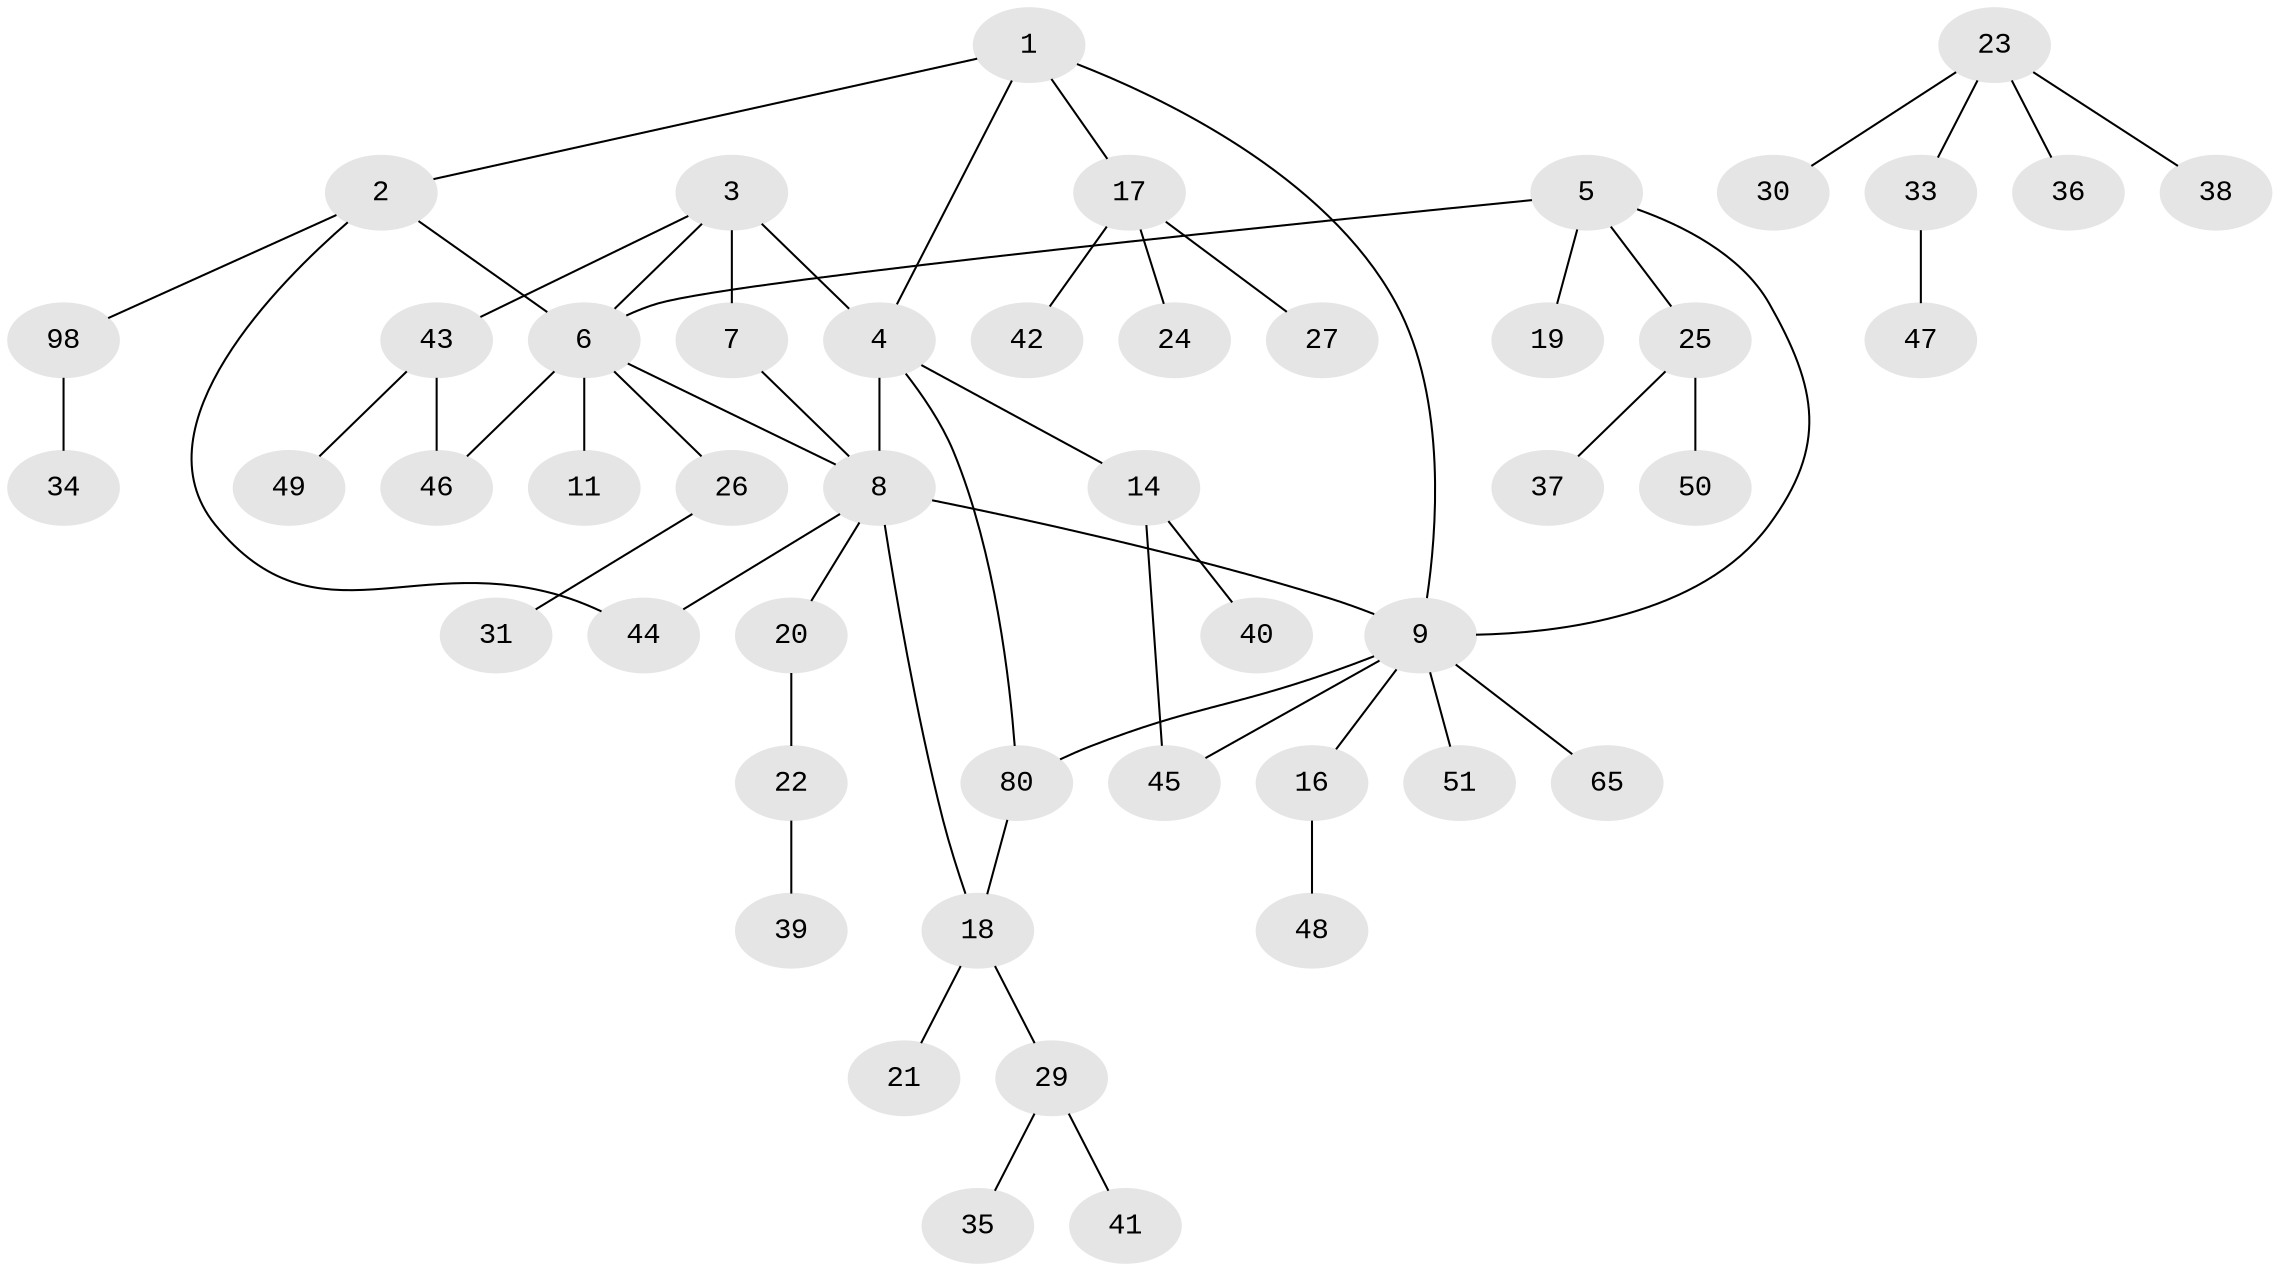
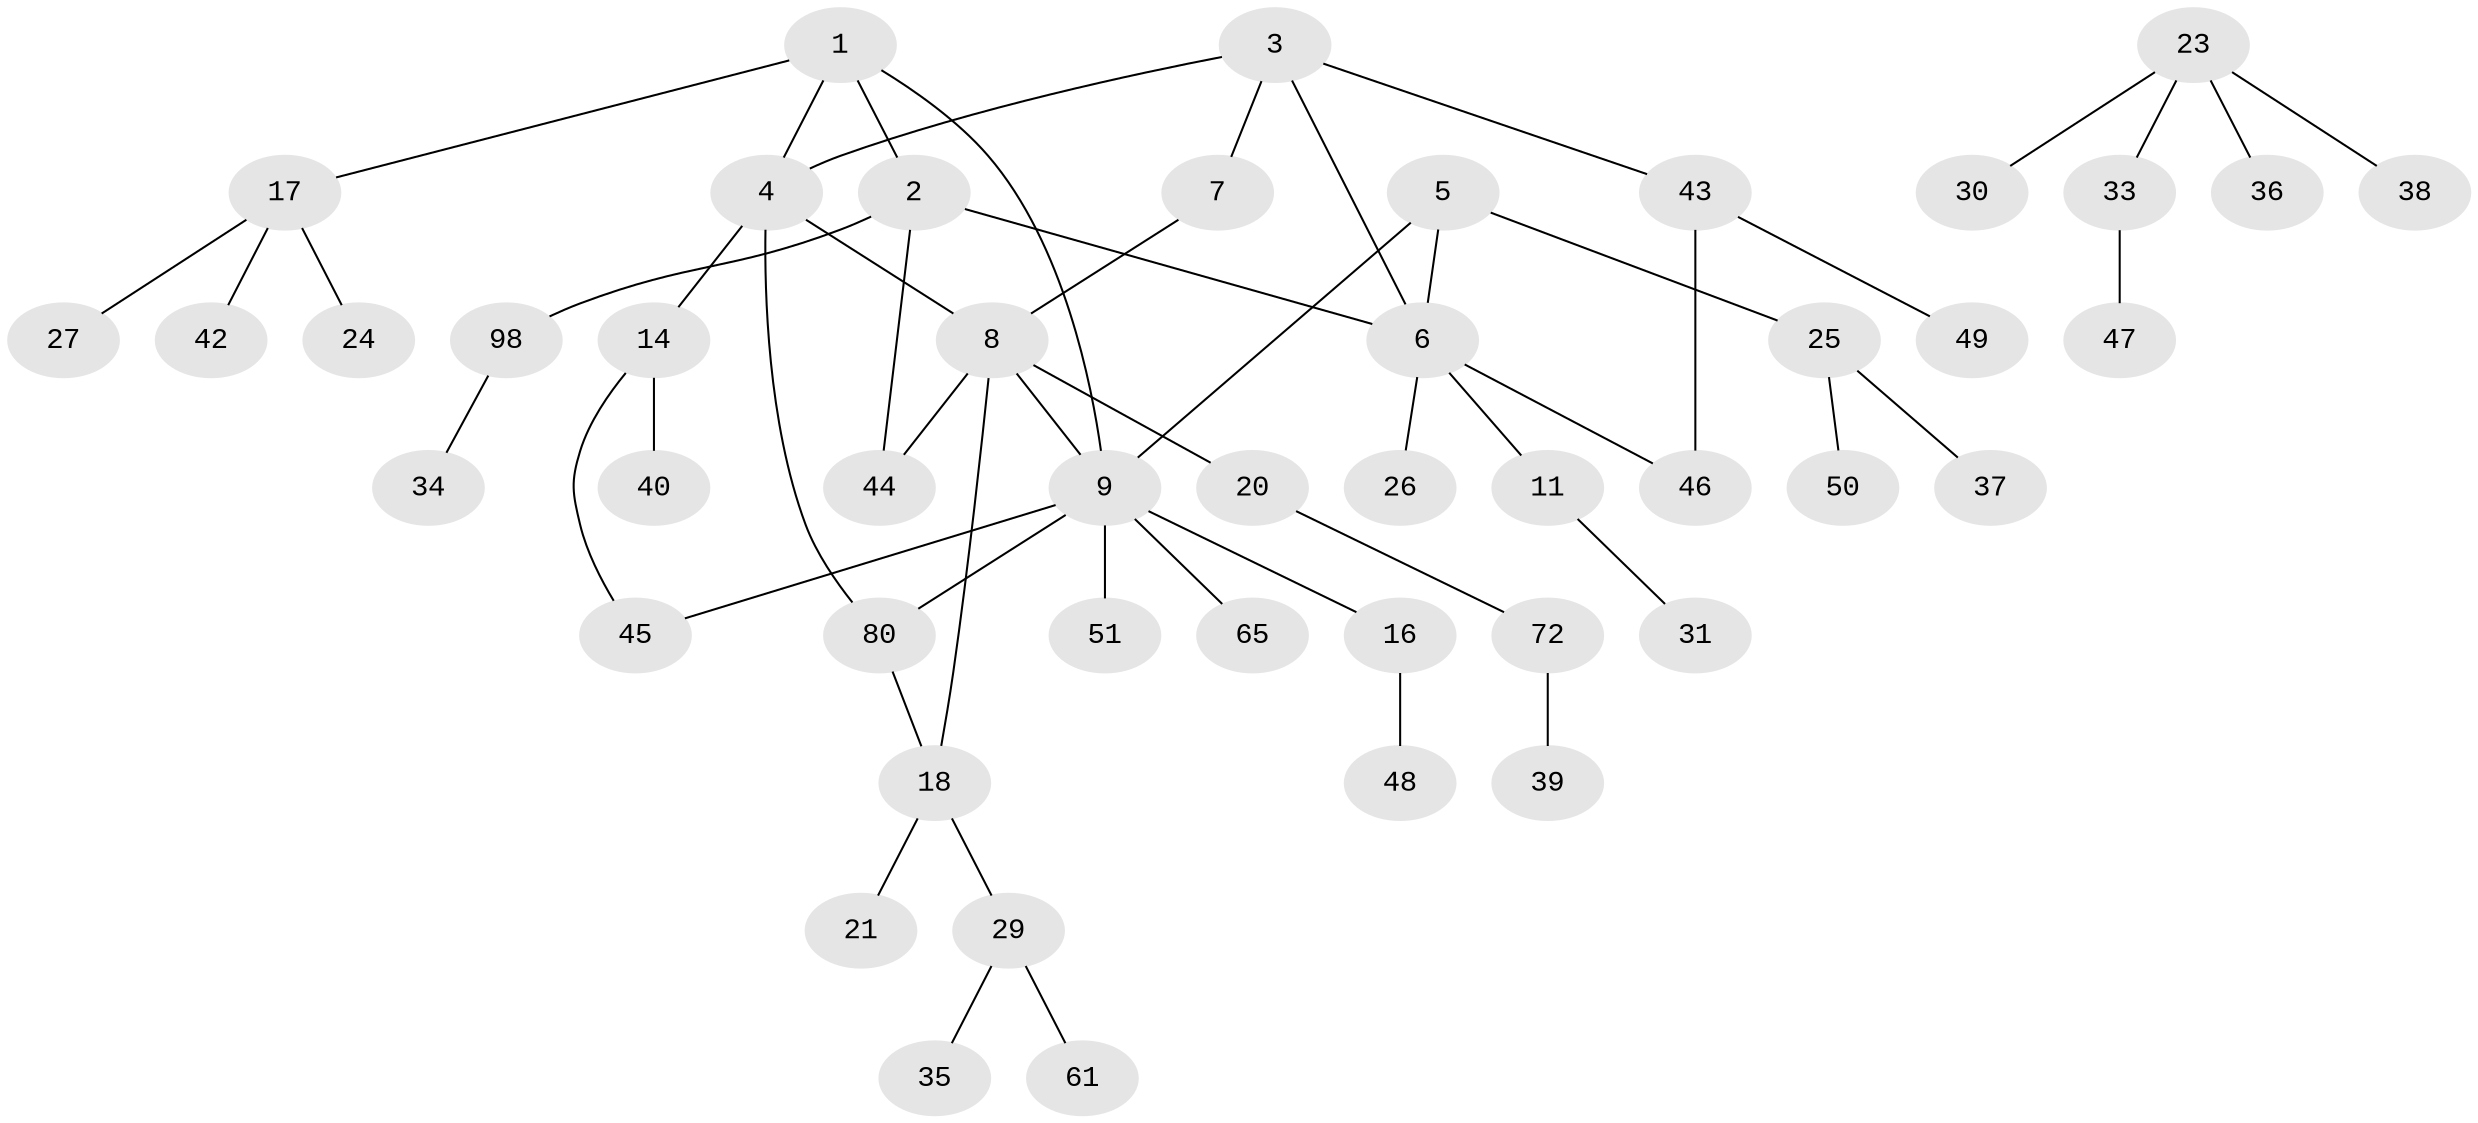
node "19": removed
edge "6" -- "8": removed
edge "26" -- "31": now "11" -- "31"
node "22": label "22" -> "72"
node "41": label "41" -> "61"
